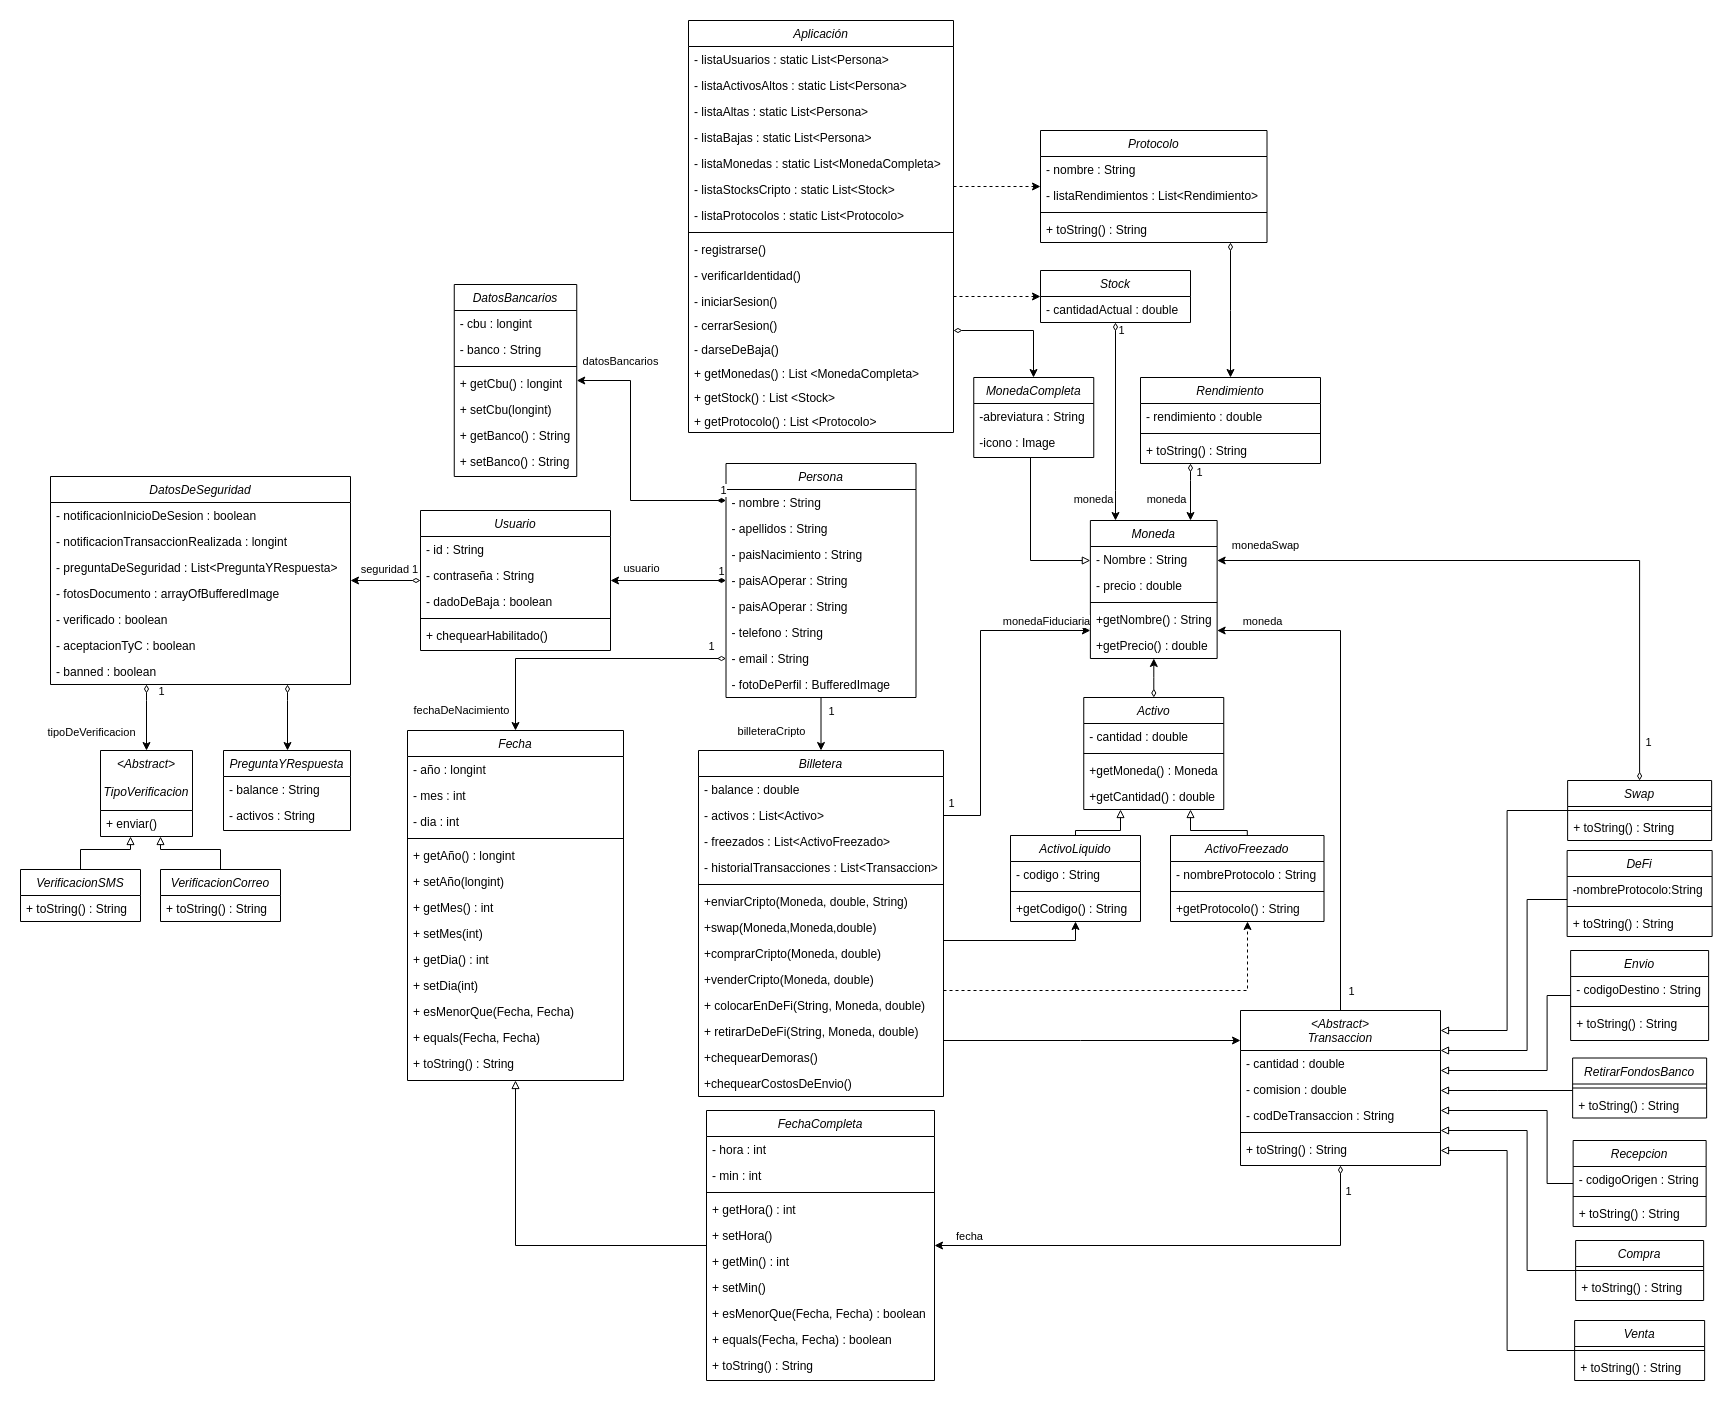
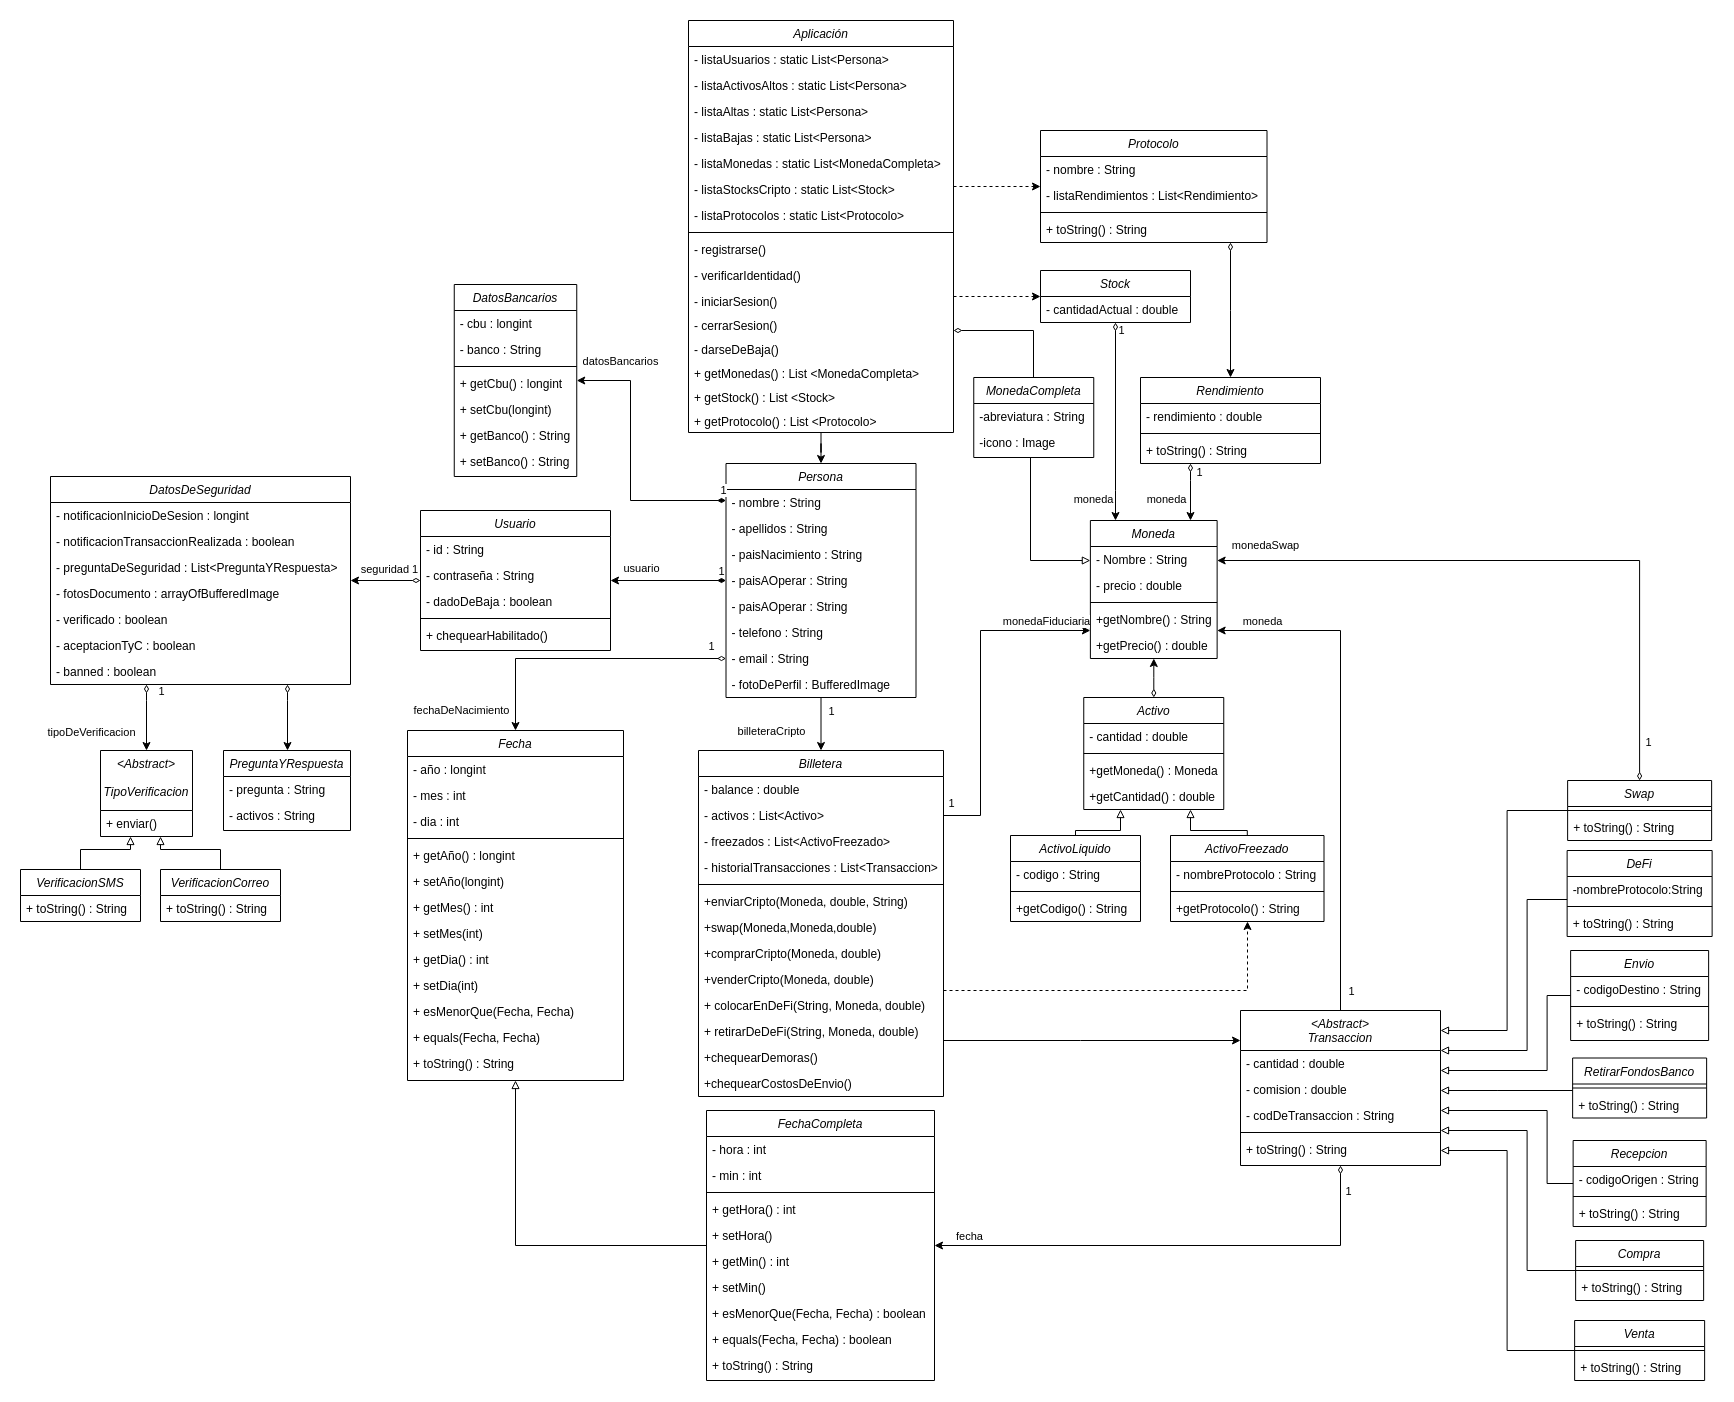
edge "Aplicación" -- "MonedaCompleta": arrowhead classic -> none
edge "Aplicación" -> "Persona": added
node "- notificacionInicioDeSesion : boolean": label "- notificacionInicioDeSesion : boolean" -> "- notificacionInicioDeSesion : longint"
node "- notificacionTransaccionRealizada : longint": label "- notificacionTransaccionRealizada : longint" -> "- notificacionTransaccionRealizada : boolean"
node "- balance : String": label "- balance : String" -> "- pregunta : String"
edge "Billetera" -> "ActivoLiquido": removed
